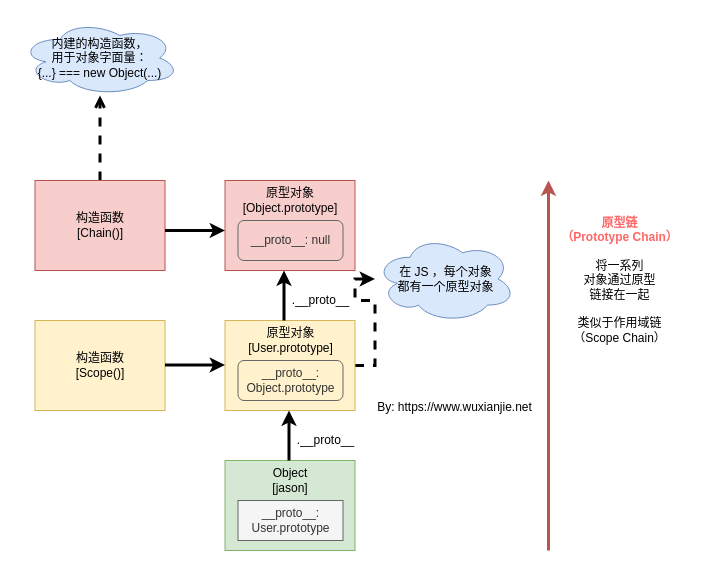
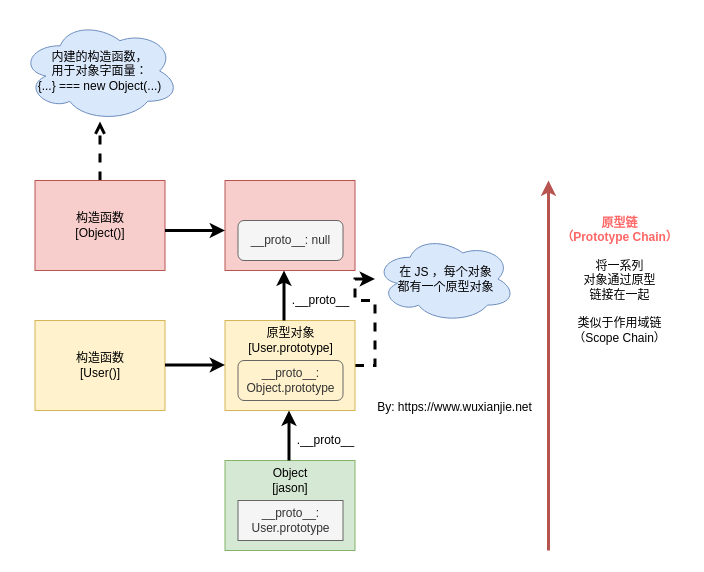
node "内建的构造函数， 用于对象字面量： {...} === new Object(...)": size 159x75 -> 159x101
node "原型对象 [Object.prototype]": removed
node "构造函数 [Chain()]": label "构造函数 [Chain()]" -> "构造函数 [Object()]"
node "__proto__: null": fillcolor #f8cecc -> #f5f5f5
node "构造函数 [Scope()]": label "构造函数 [Scope()]" -> "构造函数 [User()]"
